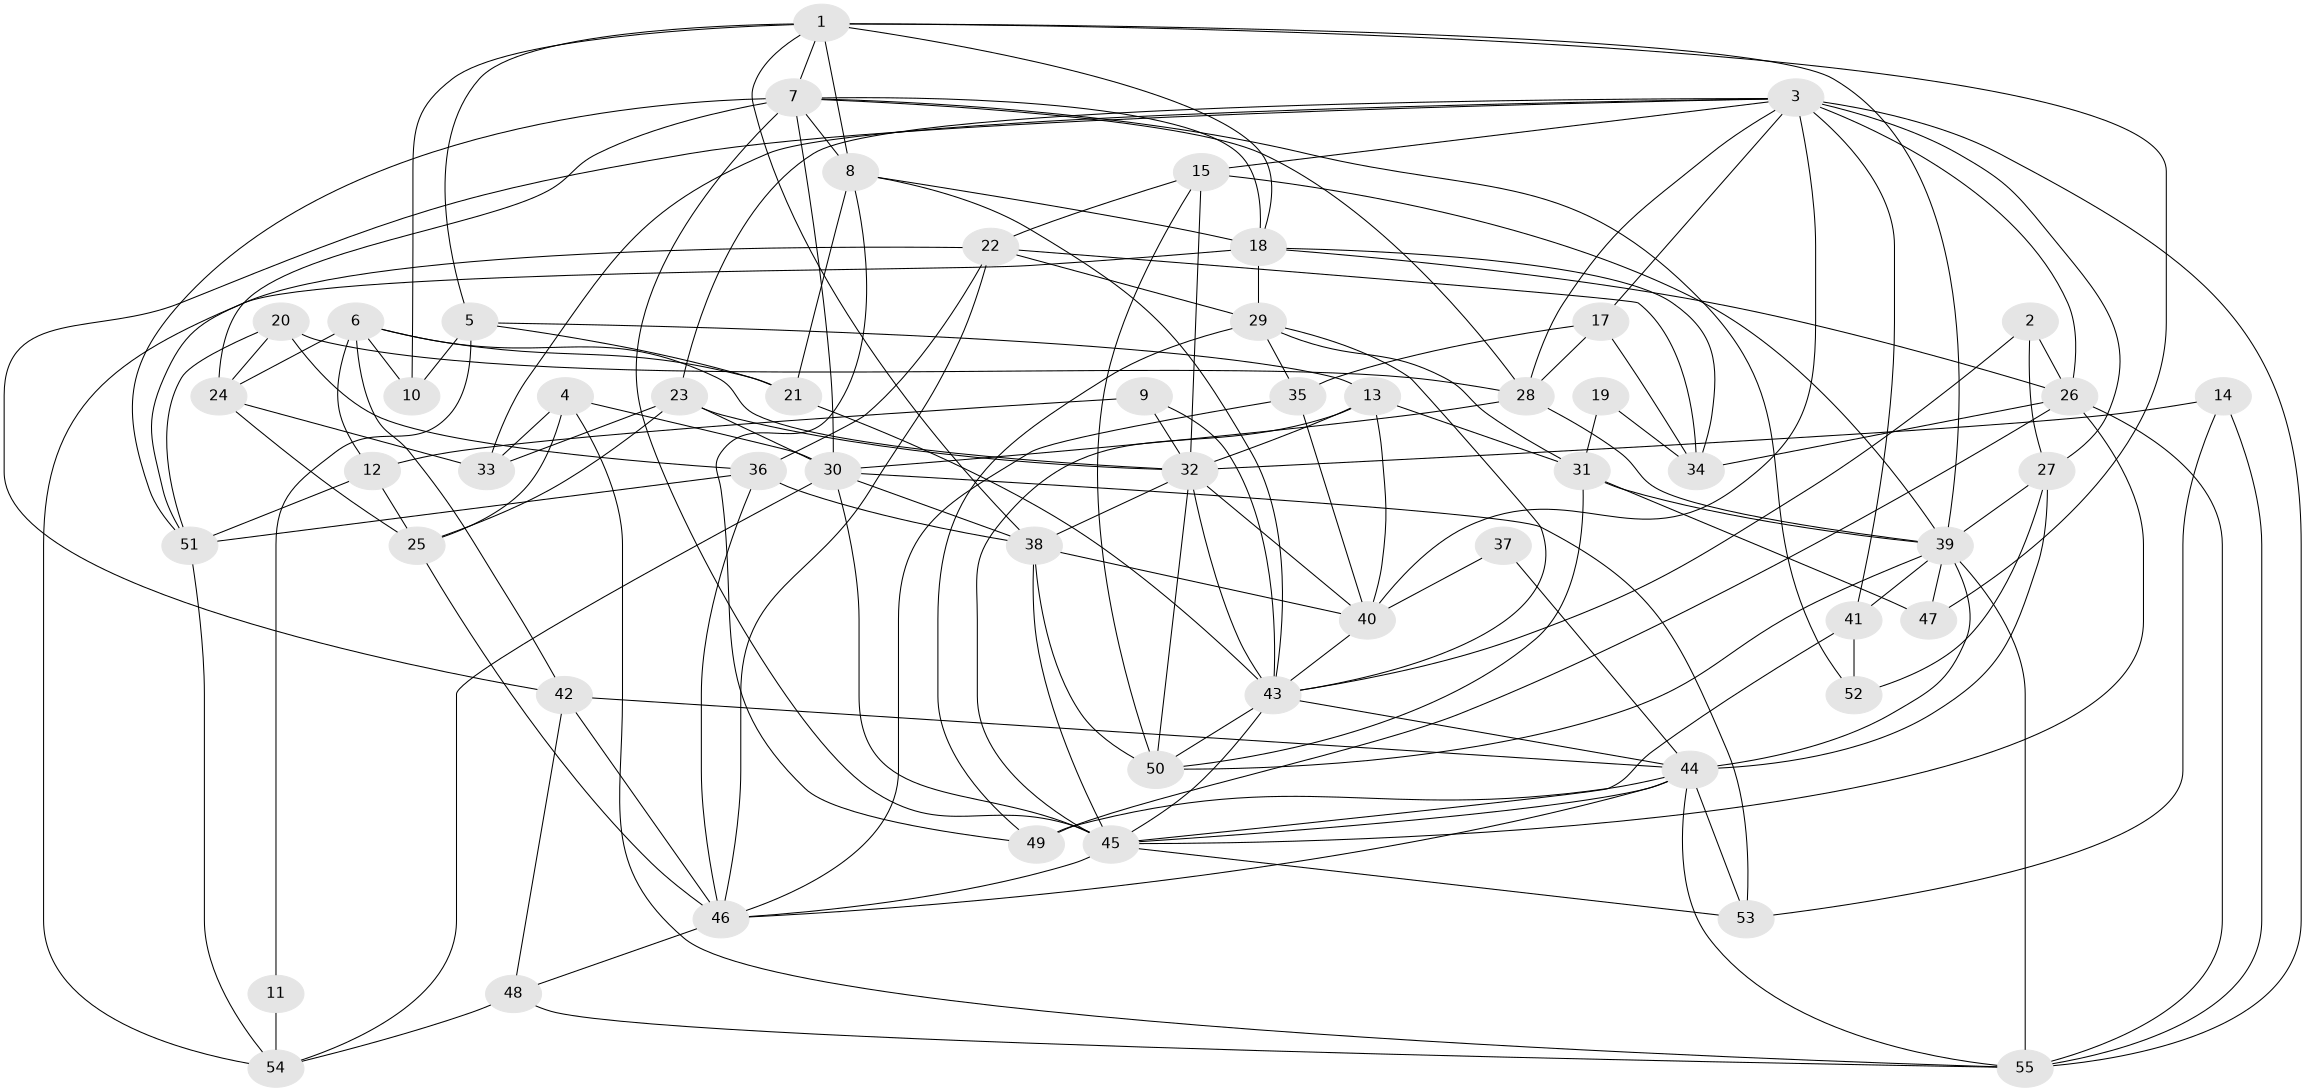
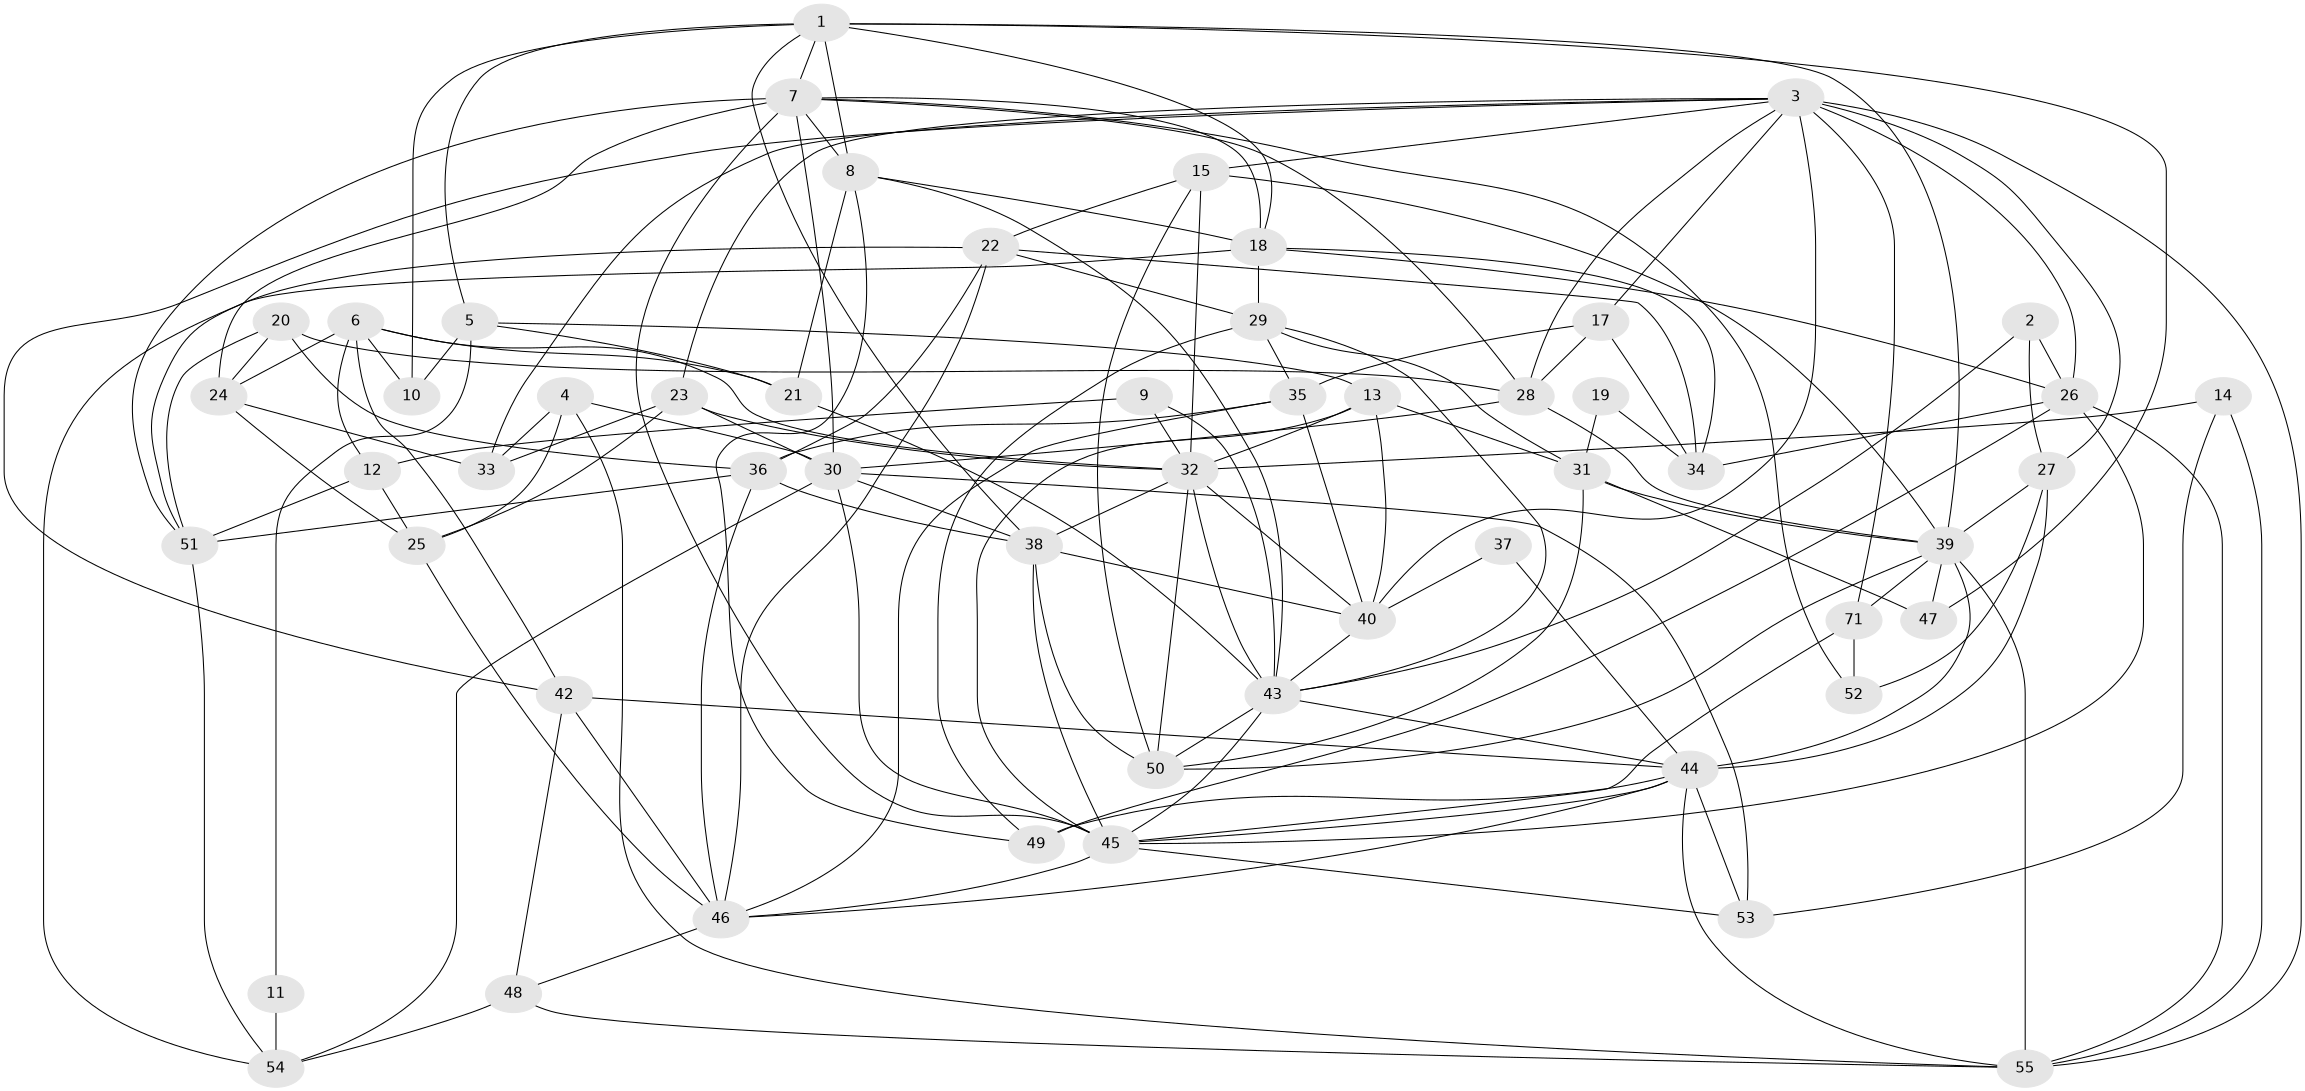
edge "35" -- "36": added
node "41": label "41" -> "71"
